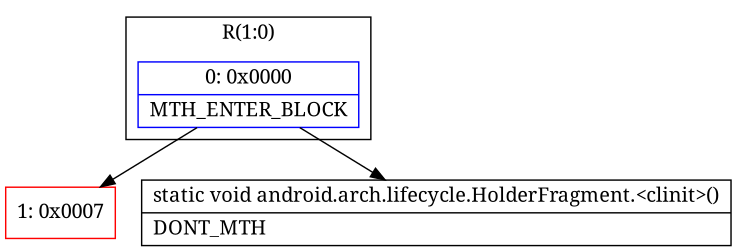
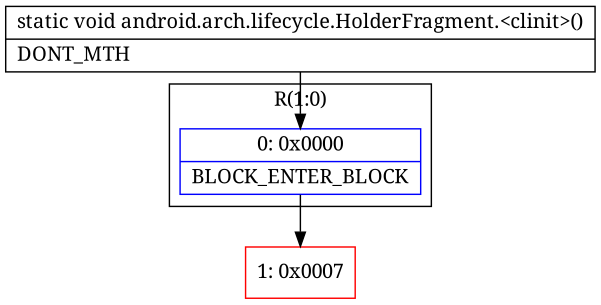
node "0: 0x0000": text "MTH_ENTER_BLOCK" -> "BLOCK_ENTER_BLOCK"
edge "0: 0x0000" -> "static void android.arch.lifecycle.HolderFragment.<clinit>()": reversed
